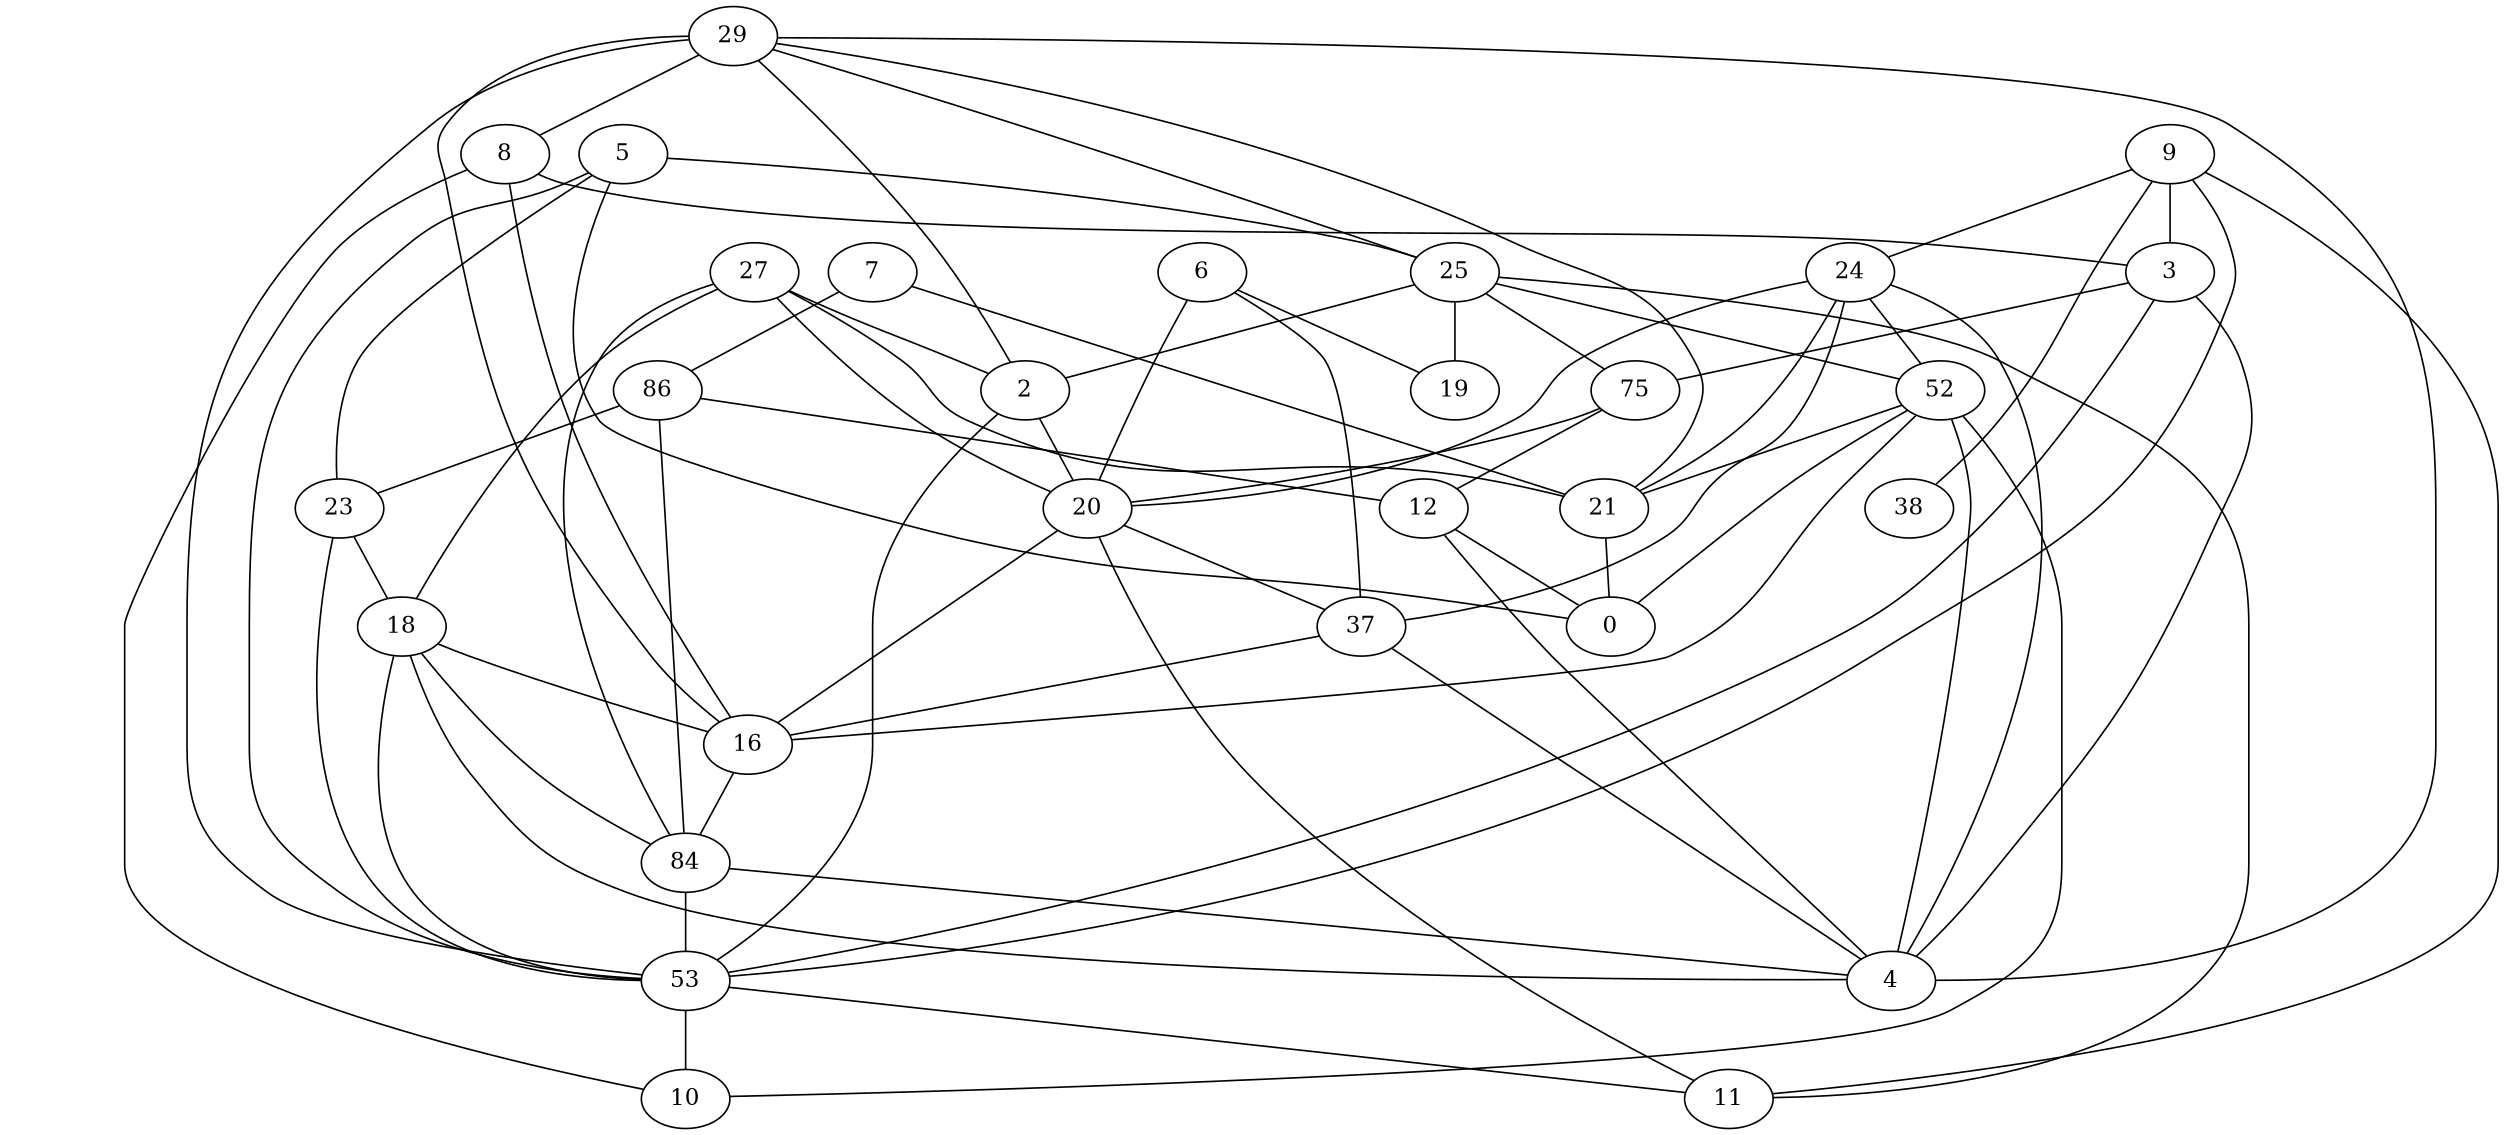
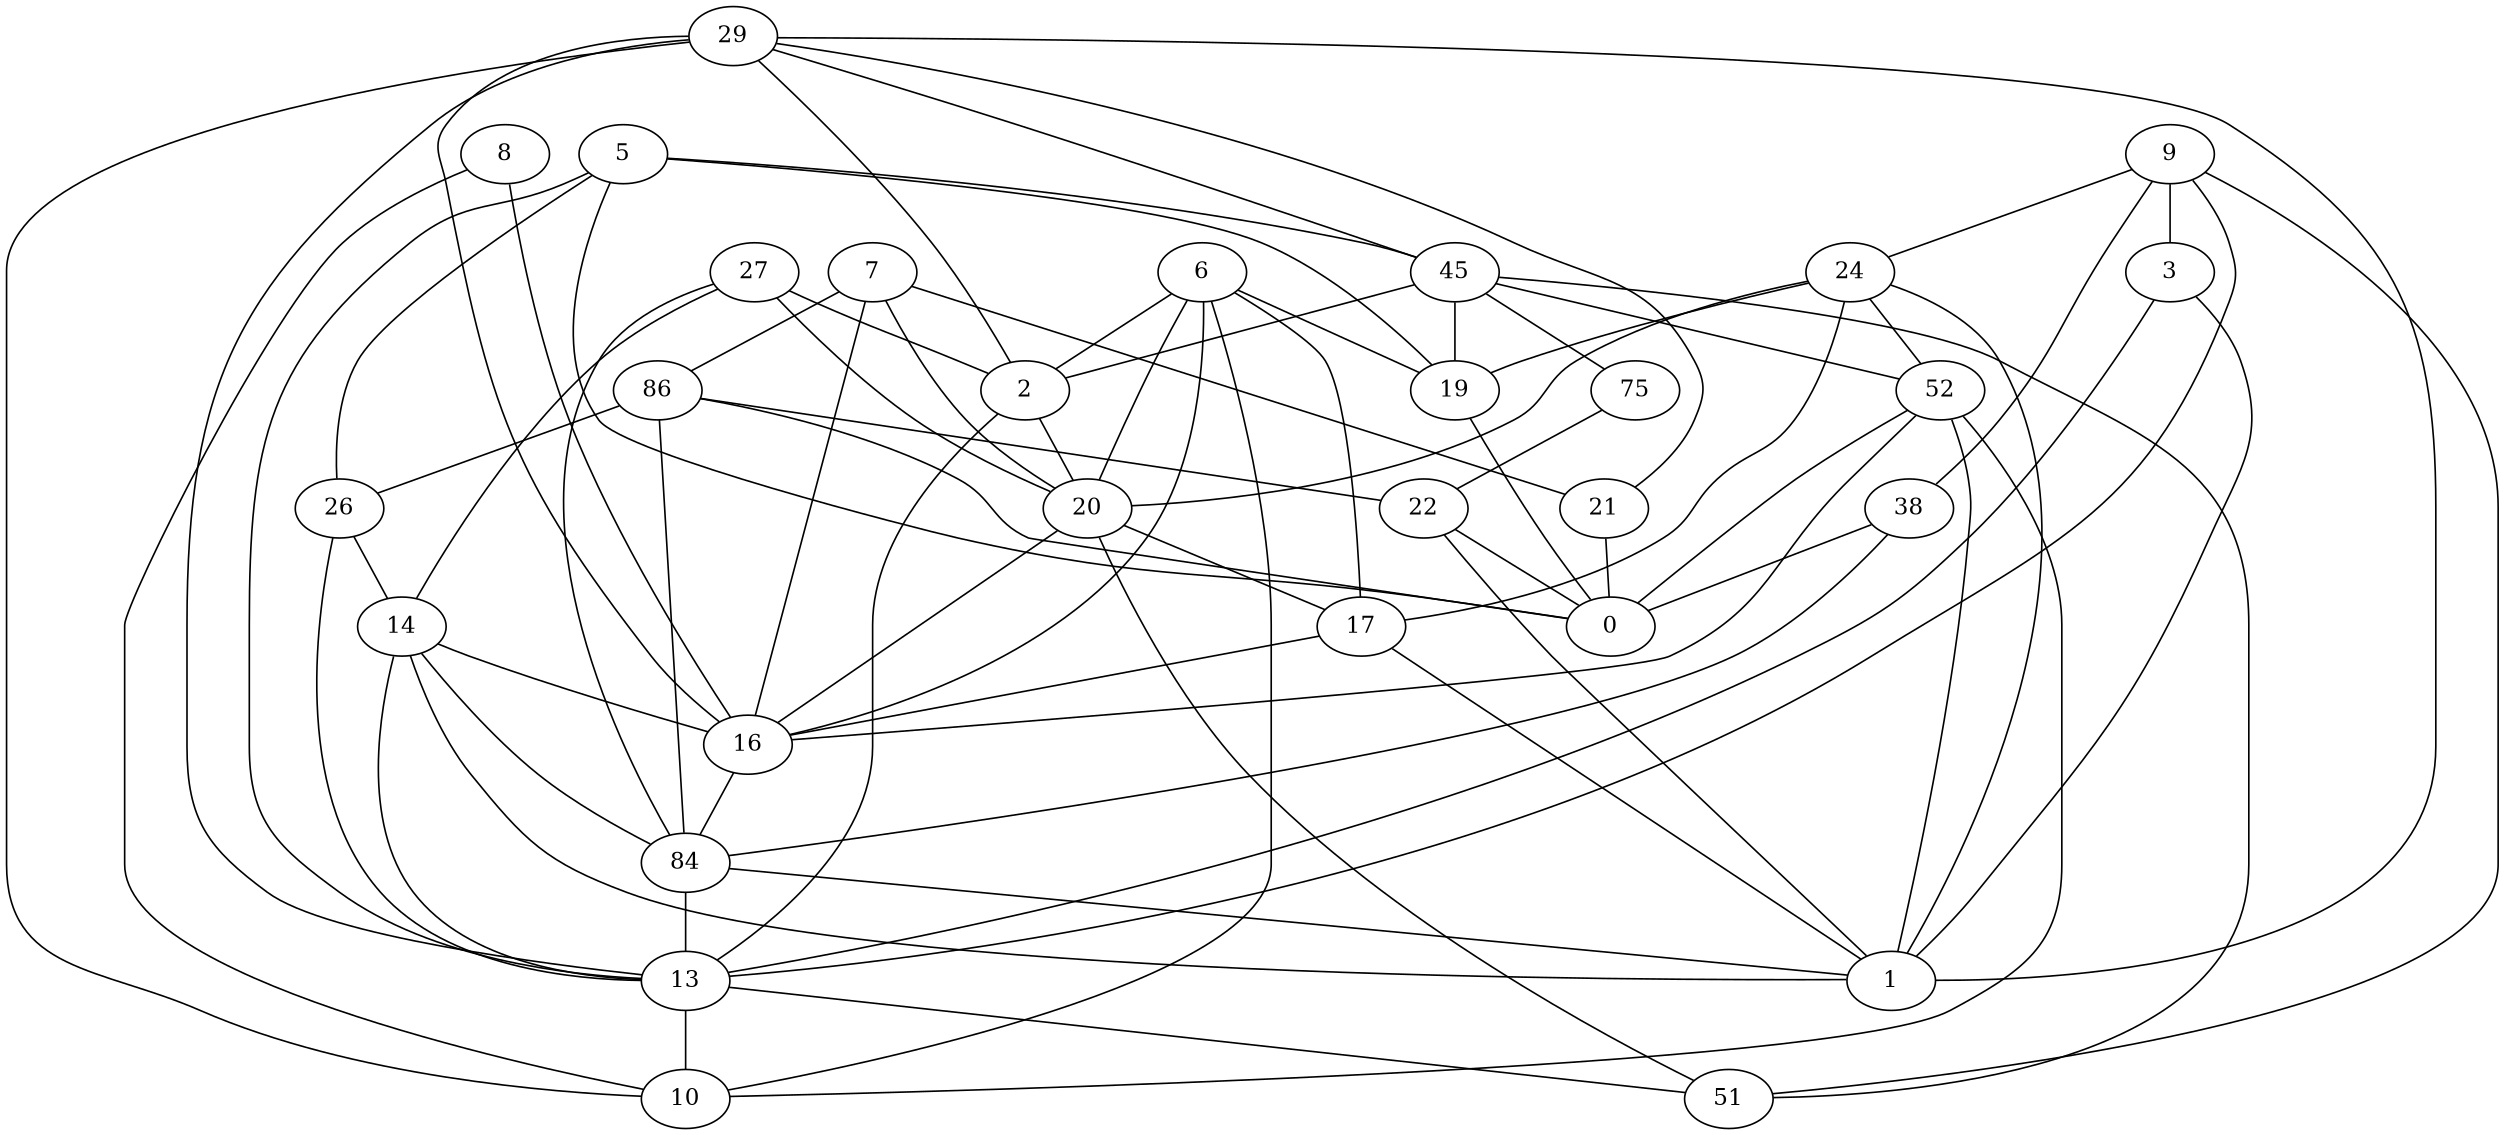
edge "29" -- "8": now "29" -- "10"
edge "5" -- "19": added
edge "8" -- "3": removed
node "25": label "25" -> "45"
edge "6" -- "2": added
edge "3" -- "75": removed
edge "24" -- "21": now "24" -- "19"
edge "52" -- "21": removed
edge "75" -- "20": now "7" -- "20"
edge "27" -- "21": removed
node "23": label "23" -> "26"
node "12": label "12" -> "22"
edge "19" -- "0": added
edge "7" -- "16": added
edge "86" -- "0": added
edge "38" -- "0": added
edge "6" -- "16": added
node "18": label "18" -> "14"
node "37": label "37" -> "17"
edge "38" -- "84": added
edge "6" -- "10": added
node "53": label "53" -> "13"
node "4": label "4" -> "1"
node "11": label "11" -> "51"
